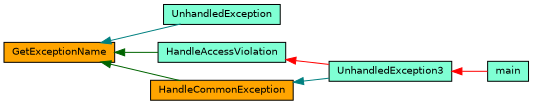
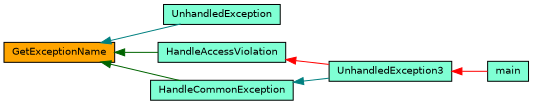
node "HandleCommonException": fillcolor orange -> aquamarine
